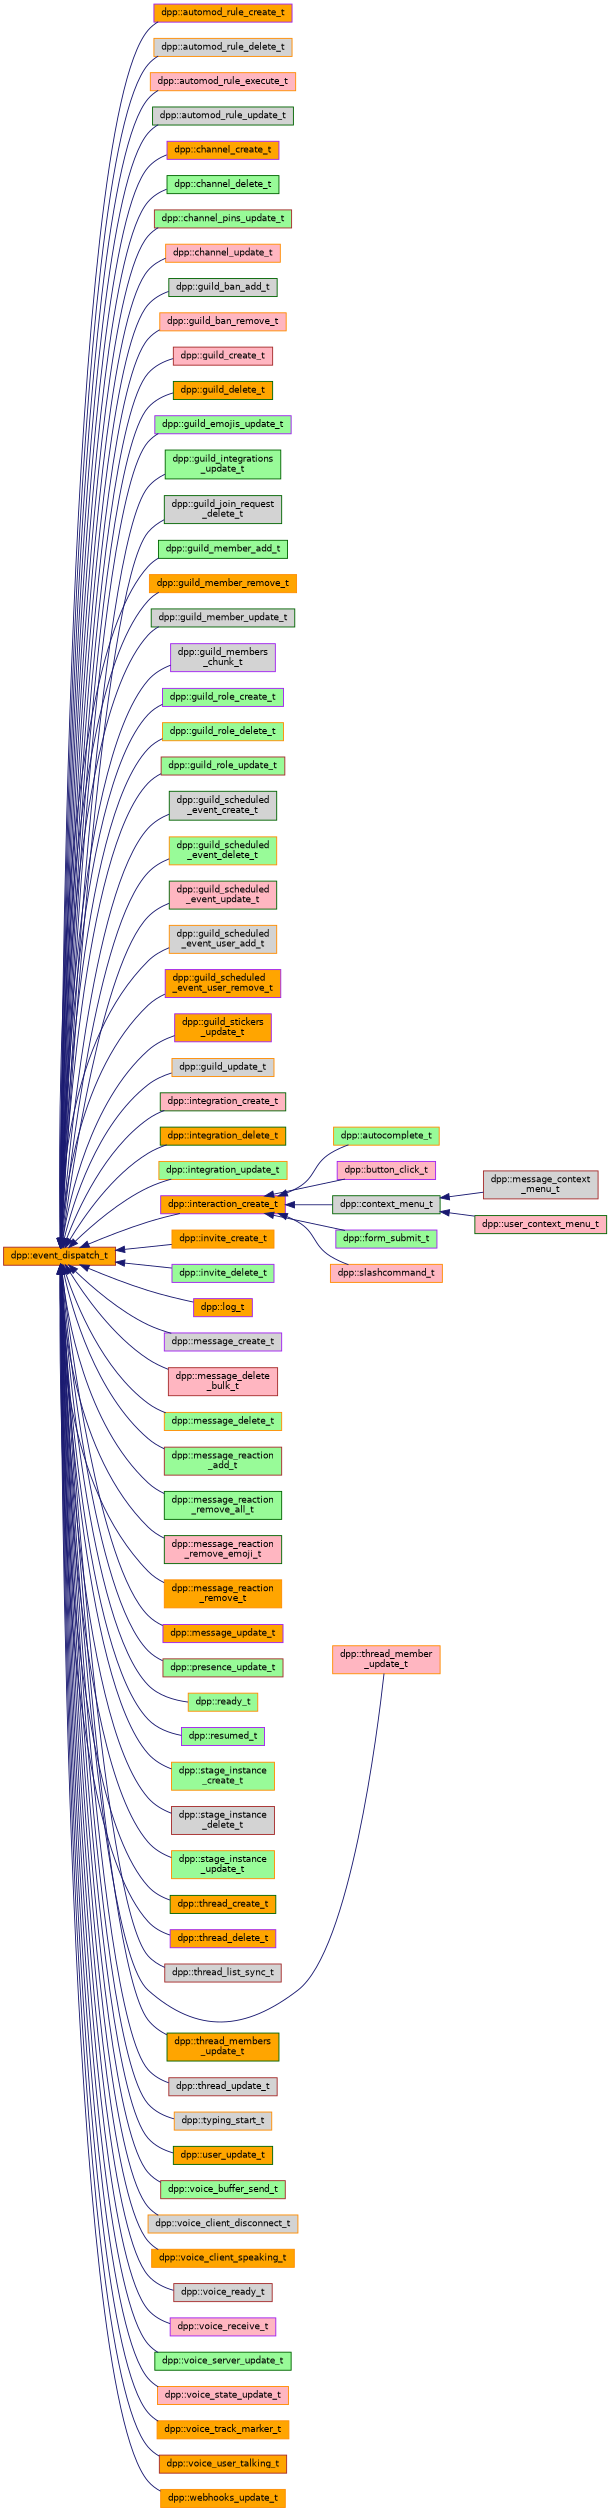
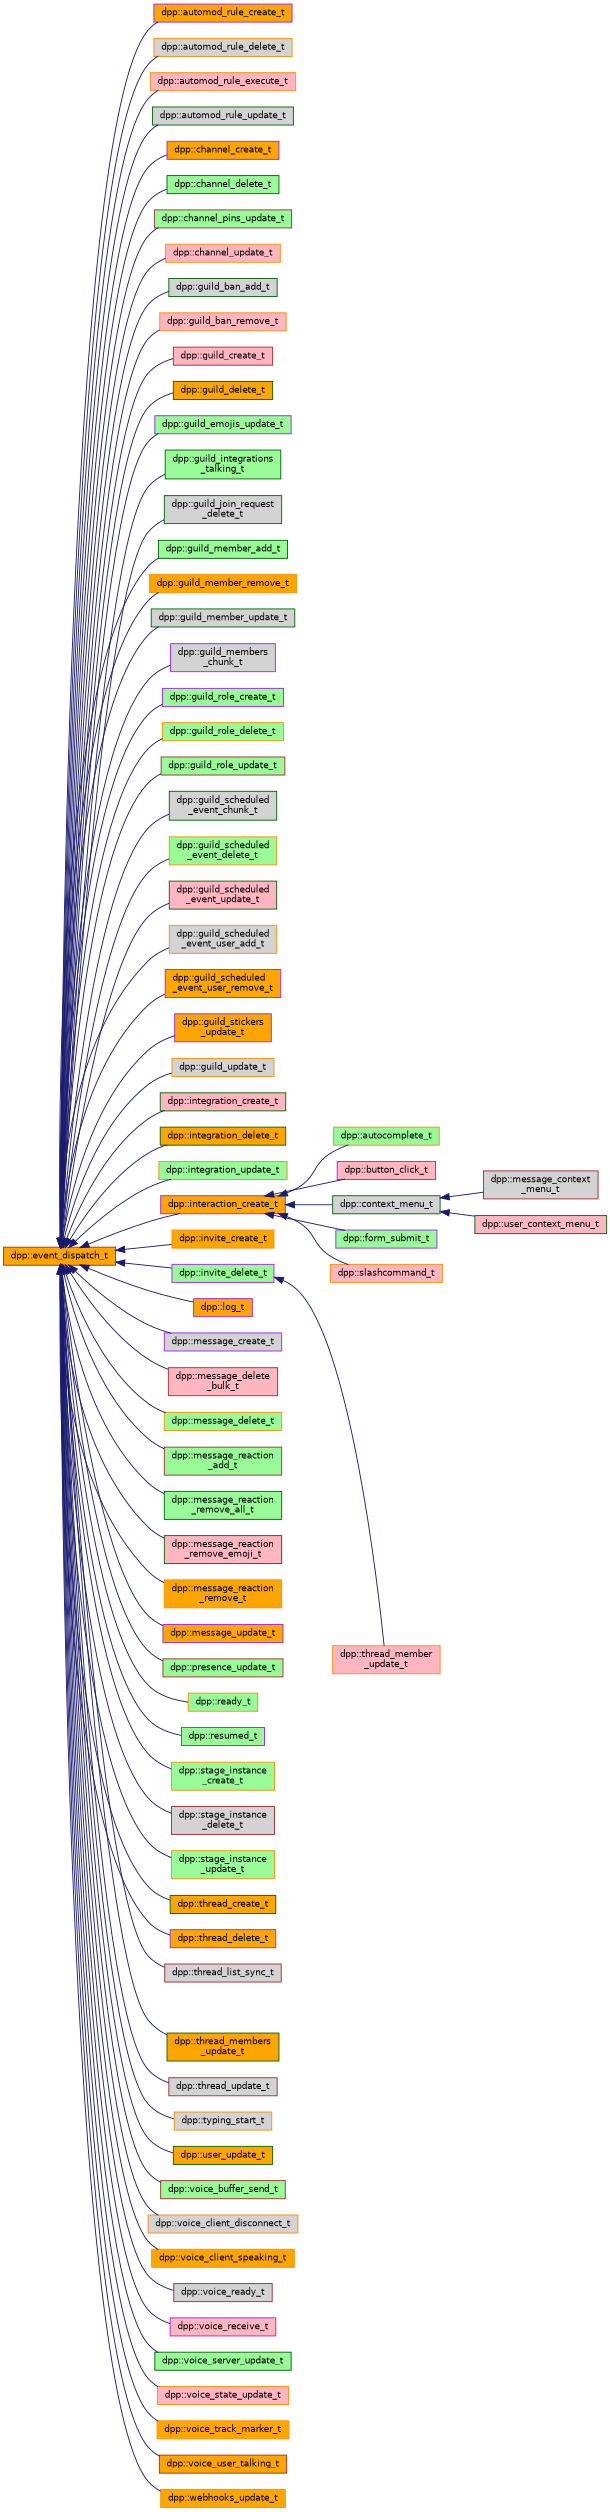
node "dpp::guild_integrations _update_t": label "dpp::guild_integrations _update_t" -> "dpp::guild_integrations _talking_t"
node "dpp::guild_scheduled _event_create_t": label "dpp::guild_scheduled _event_create_t" -> "dpp::guild_scheduled _event_chunk_t"
edge "dpp::thread_member _update_t" -> "dpp::event_dispatch_t": now "dpp::thread_member _update_t" -> "dpp::invite_delete_t"
